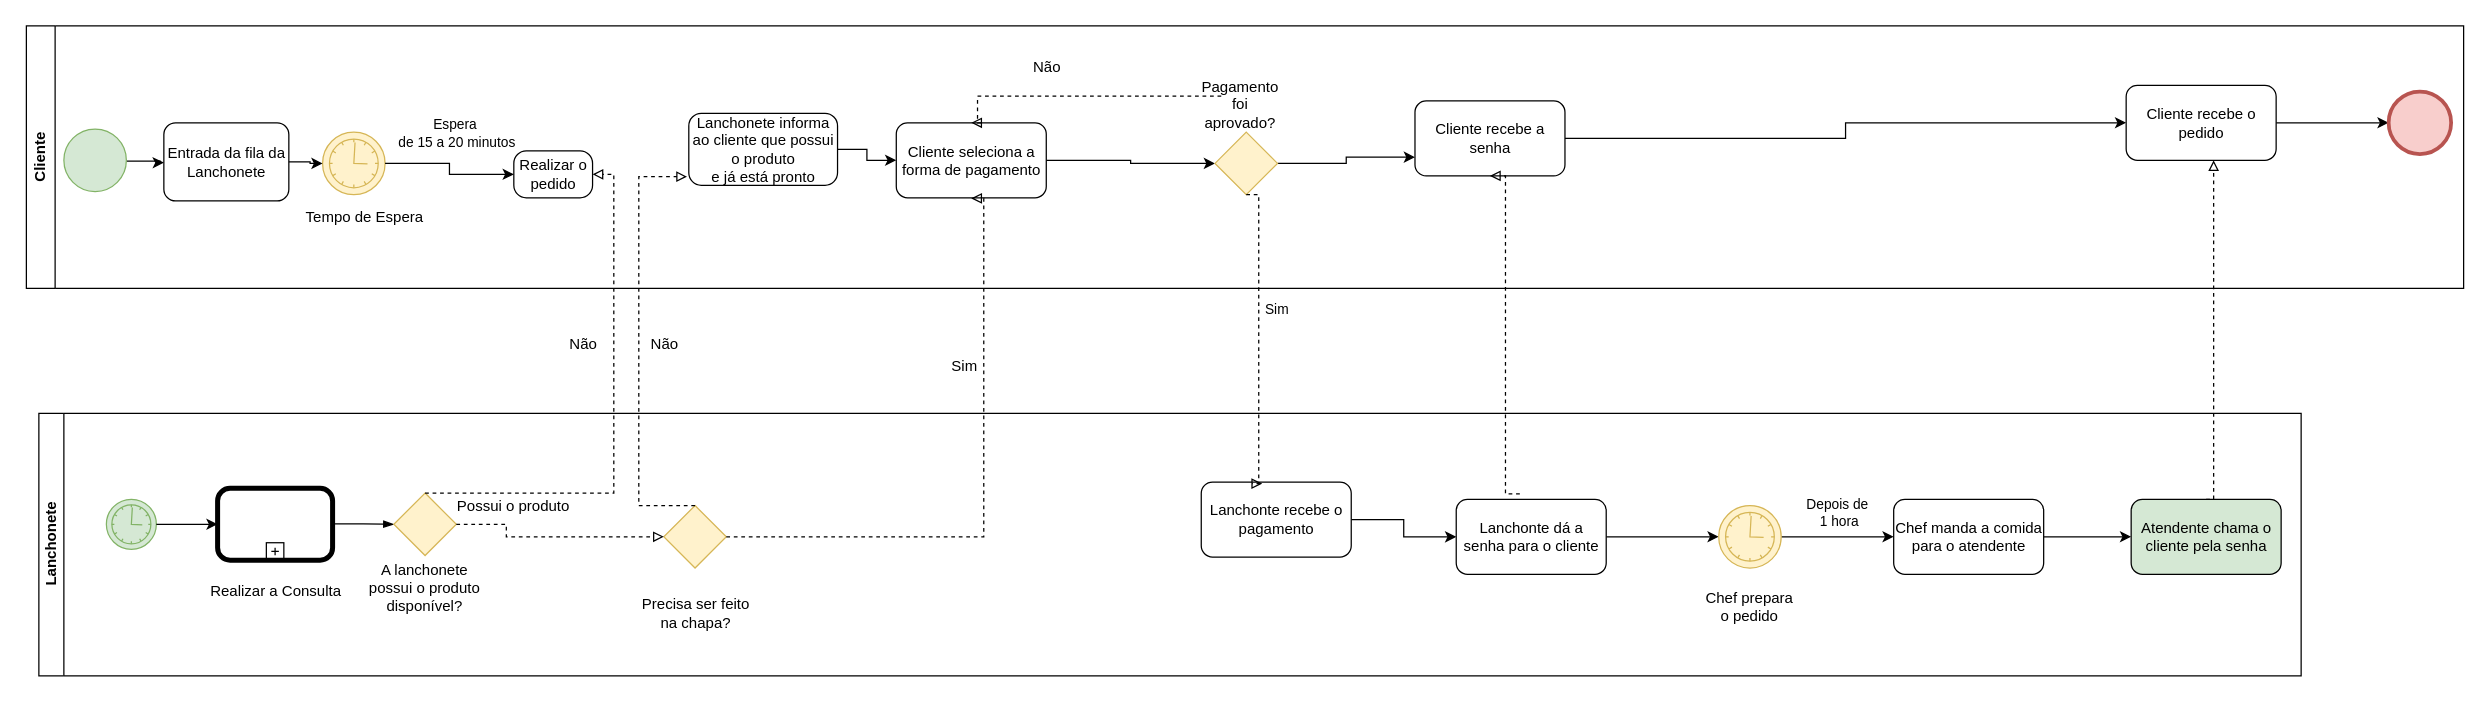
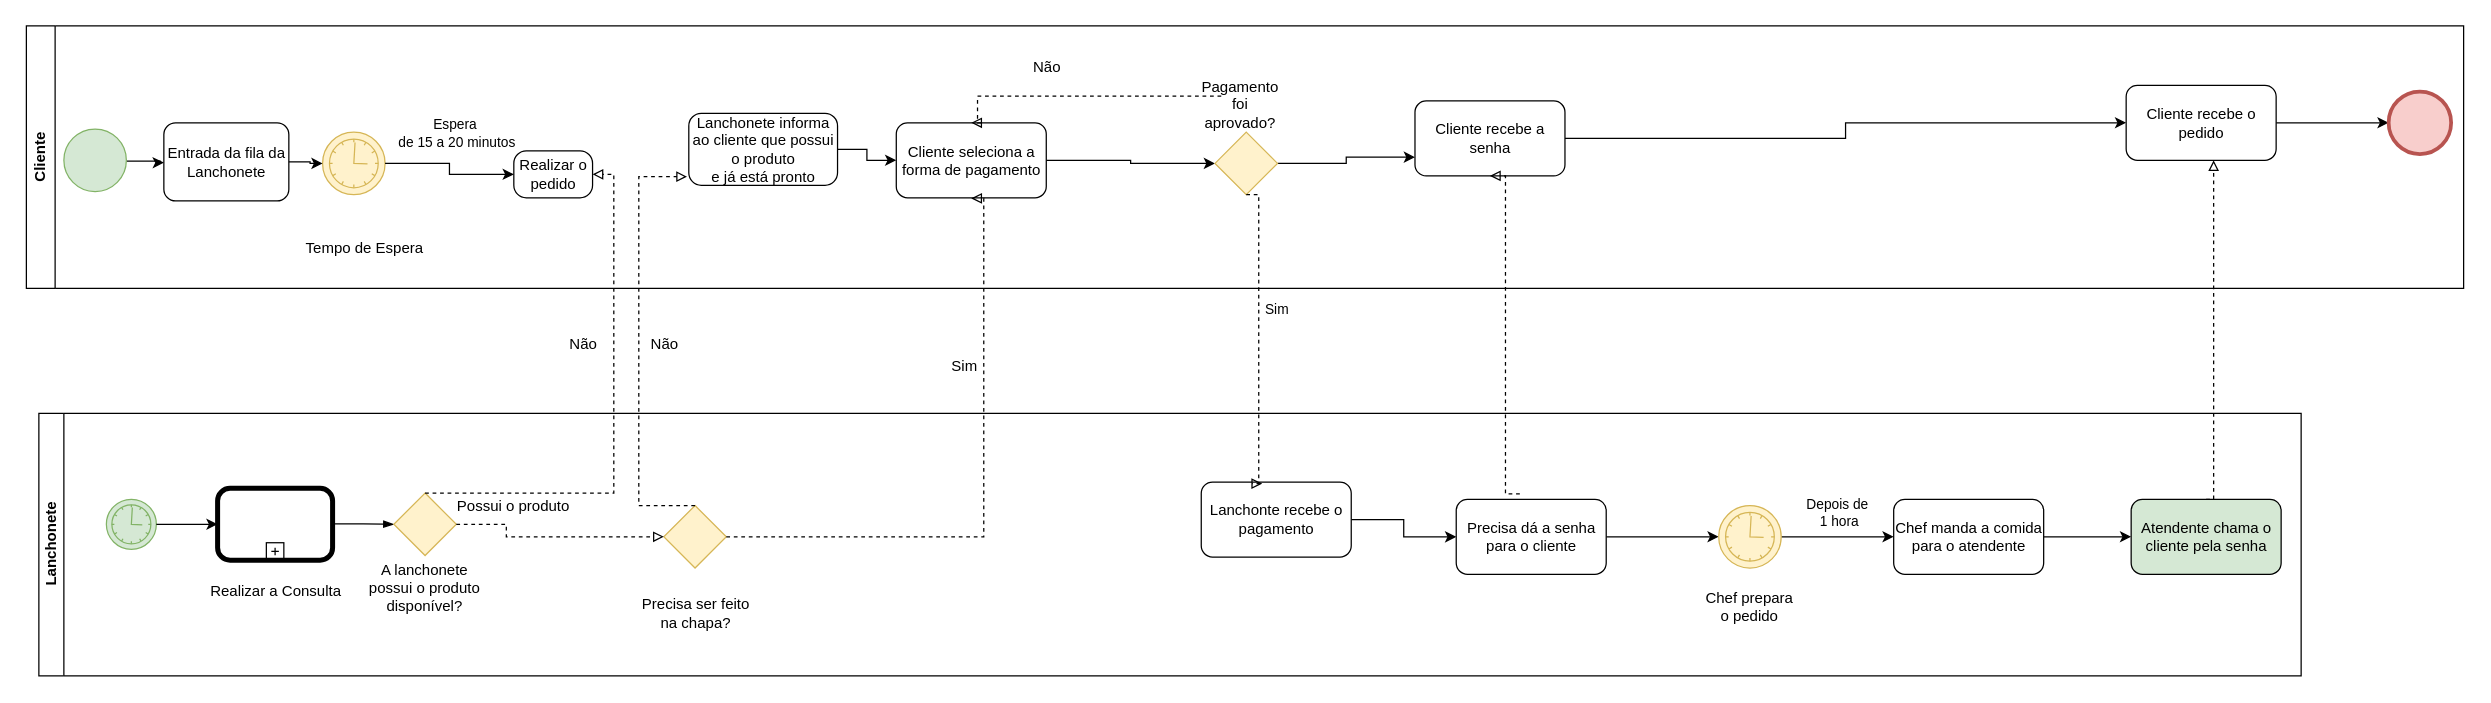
node "Tempo de Espera": moved (364, 217) -> (364, 248)
node "Lanchonte dá a senha para o cliente": label "Lanchonte dá a senha para o cliente" -> "Precisa dá a senha para o cliente"
